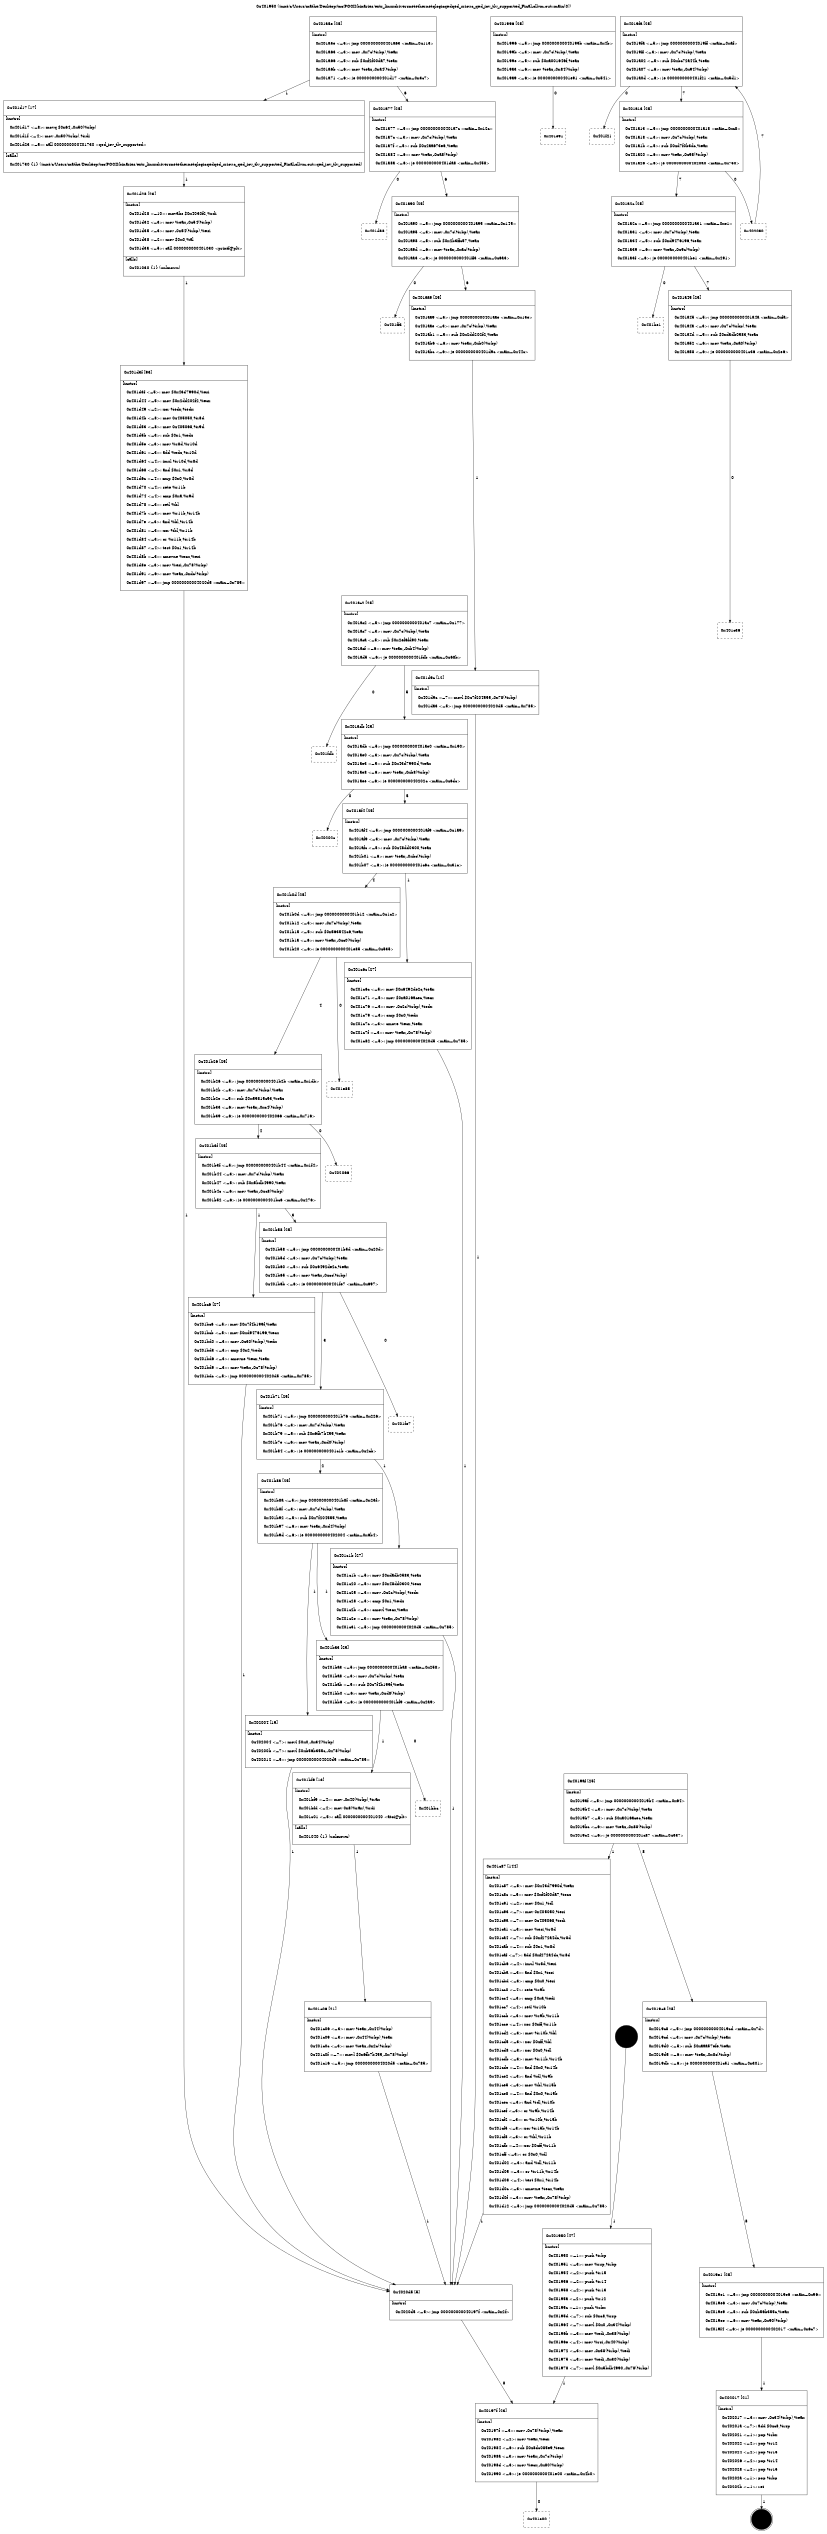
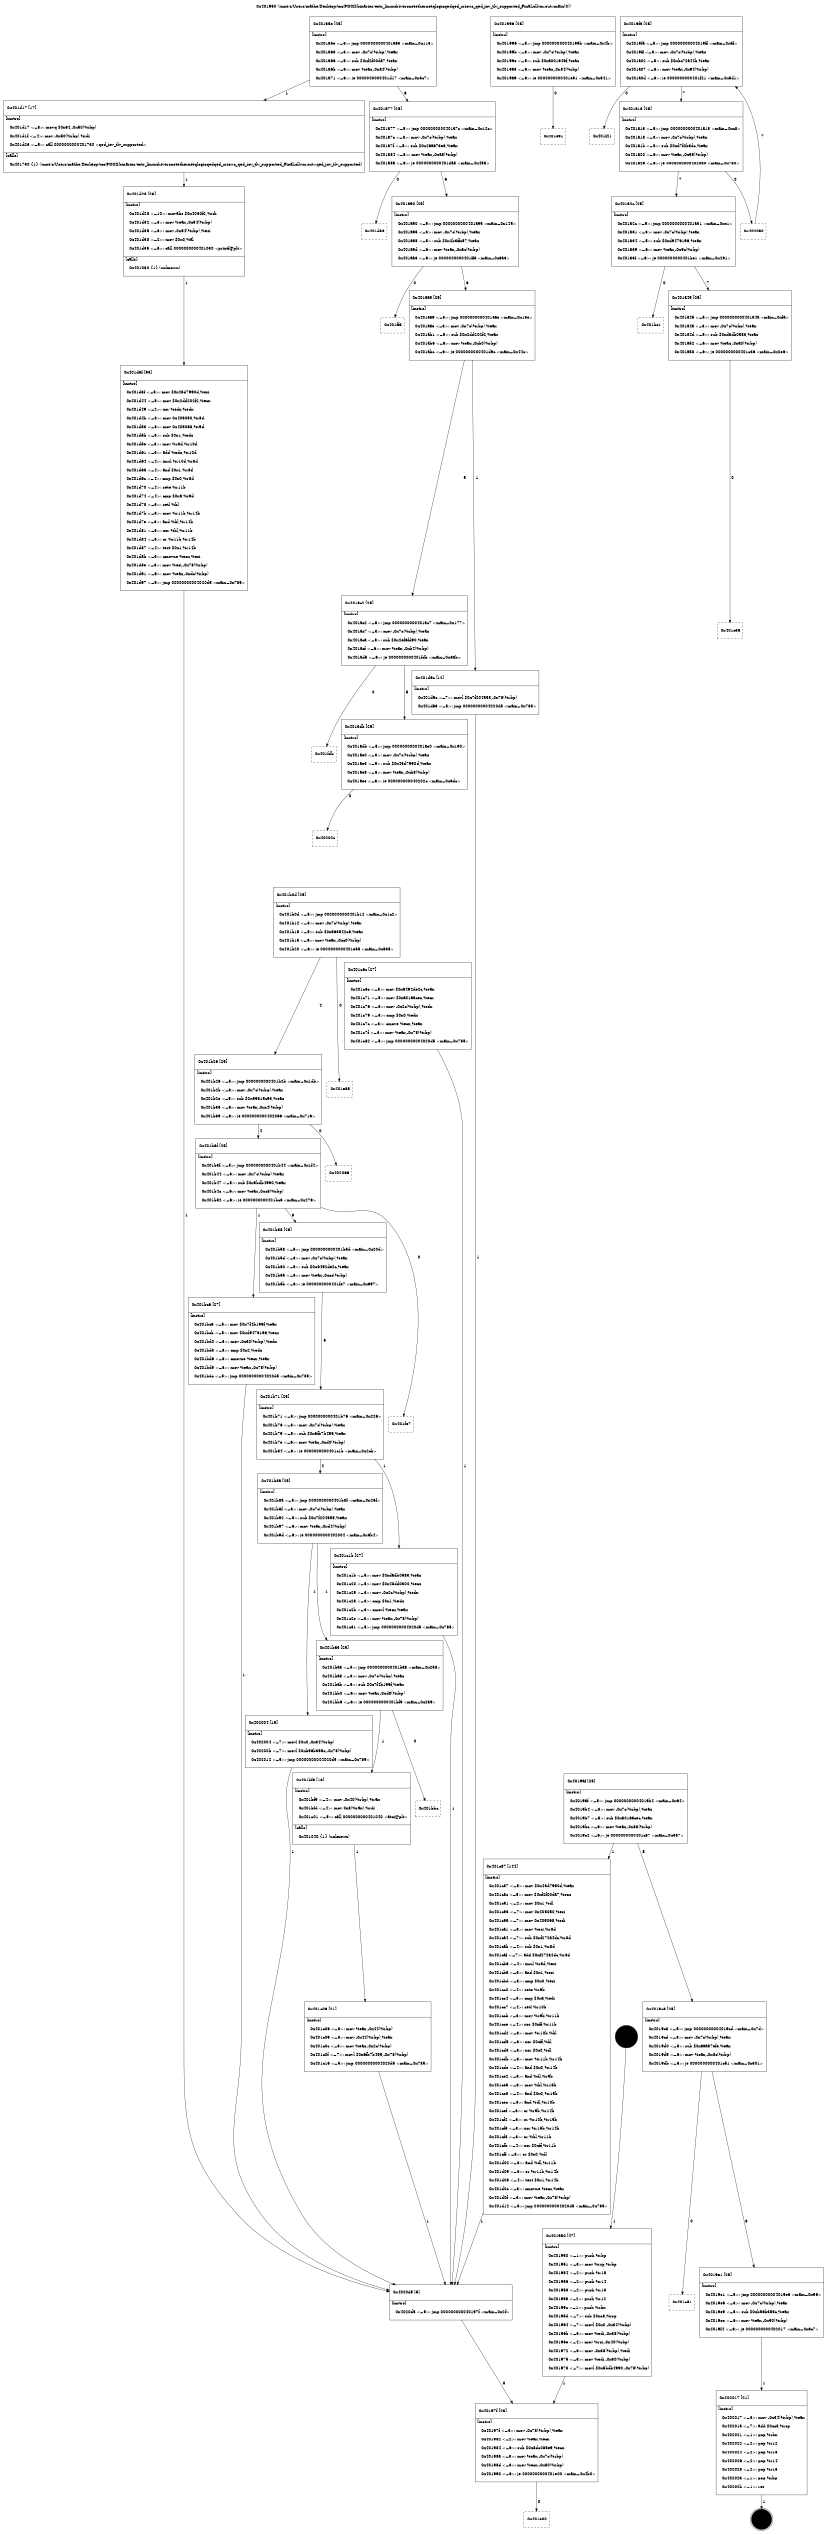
edge "0x401aa9 [25]" -> "0x401ac2 [25]": added, label "5"
node "0x401af4 [25]": removed
edge "0x401b58 [25]" -> "0x401fe7": now "0x401b3f [25]" -> "0x401fe7"
node "0x401c51": added
